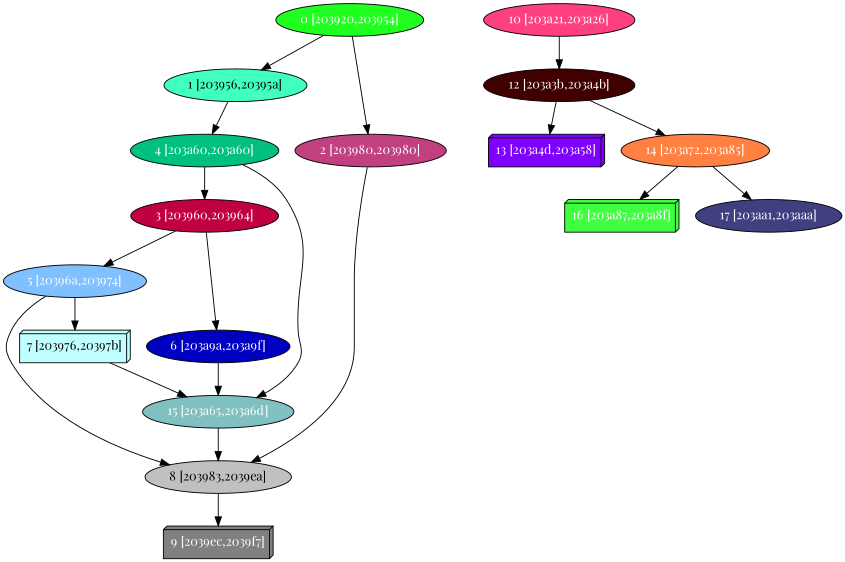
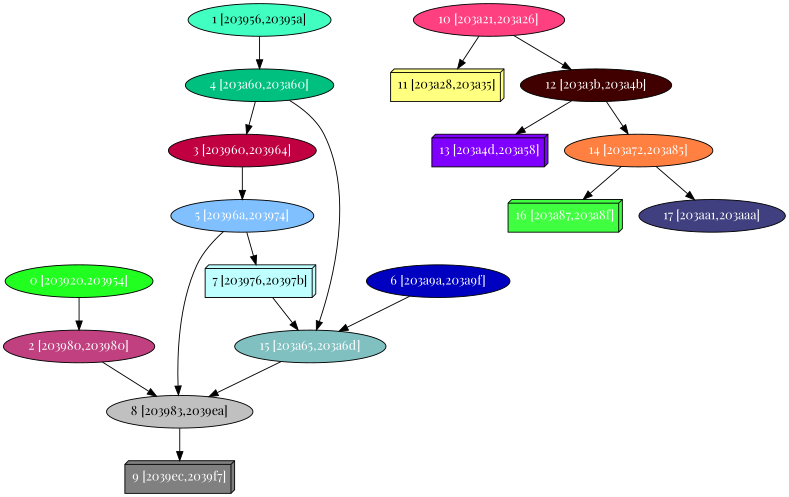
edge "0 [203920,203954]" -> "1 [203956,20395a]": removed
node "11 [203a28,203a35]": added
edge "3 [203960,203964]" -> "6 [203a9a,203a9f]": removed
